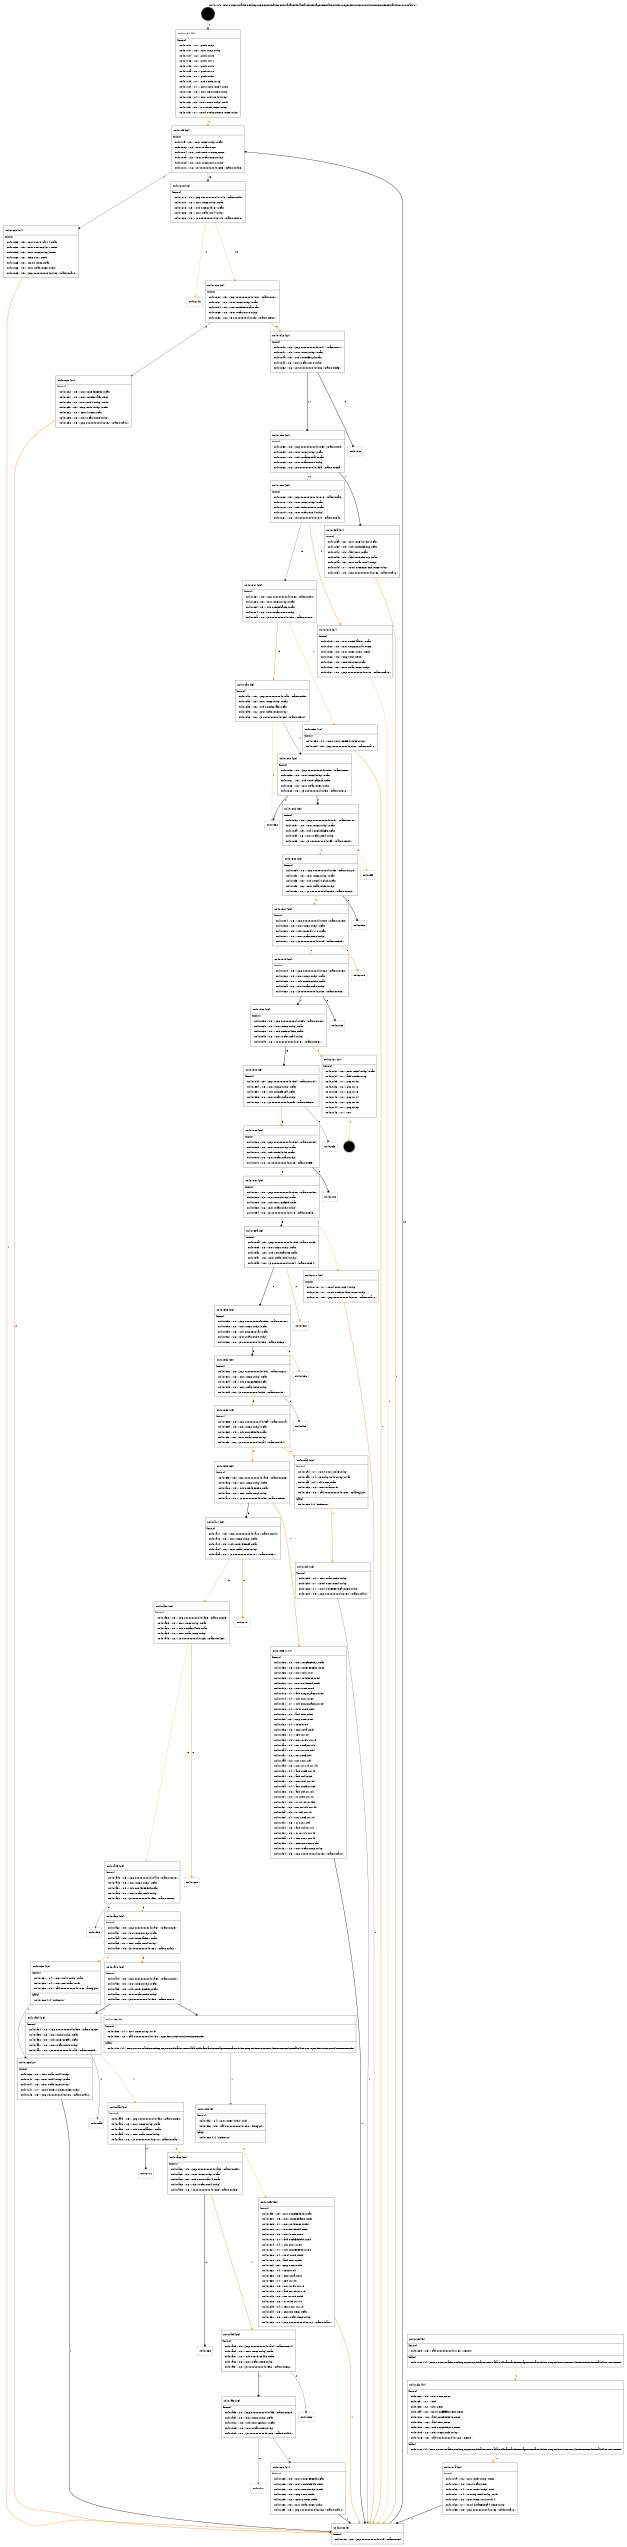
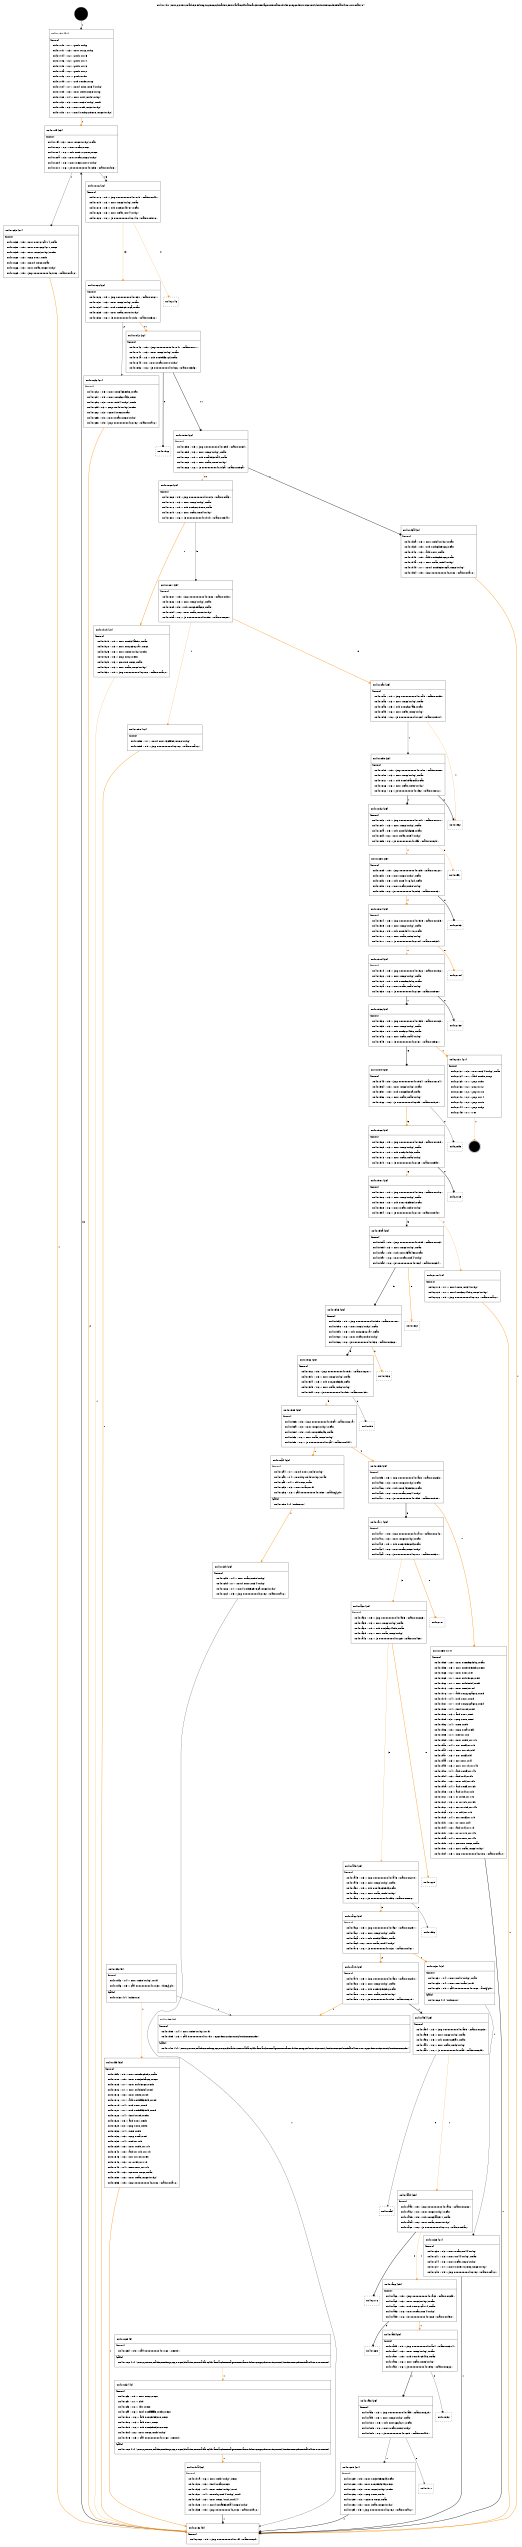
edge "0x401a7b [25]" -> "0x401de9 [9]": color black -> darkorange
edge "0x401de9 [9]" -> "0x401df2 [9]": reversed
